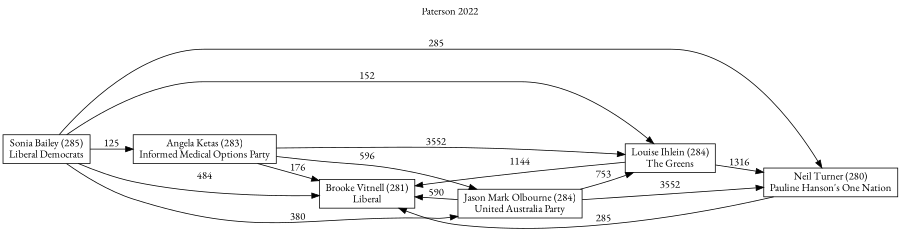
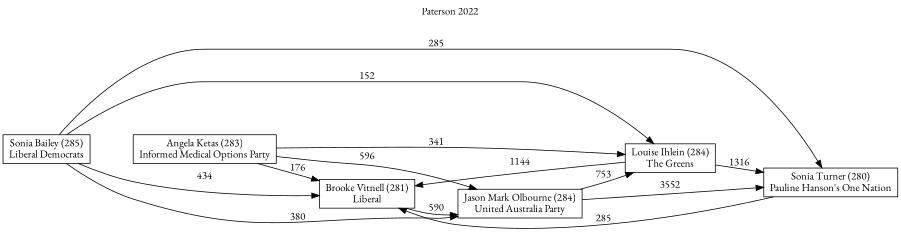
edge "Angela Ketas (283) Informed Medical Options Party" -> "Louise Ihlein (284) The Greens": label "3552" -> "341"
edge "Sonia Bailey (285) Liberal Democrats" -> "Angela Ketas (283) Informed Medical Options Party": removed, label "125"
edge "Sonia Bailey (285) Liberal Democrats" -> "Brooke Vitnell (281) Liberal": label "484" -> "434"
node "Neil Turner (280) Pauline Hanson's One Nation": label "Neil Turner (280) Pauline Hanson's One Nation" -> "Sonia Turner (280) Pauline Hanson's One Nation"
edge "Jason Mark Olbourne (284) United Australia Party" -> "Brooke Vitnell (281) Liberal": reversed
